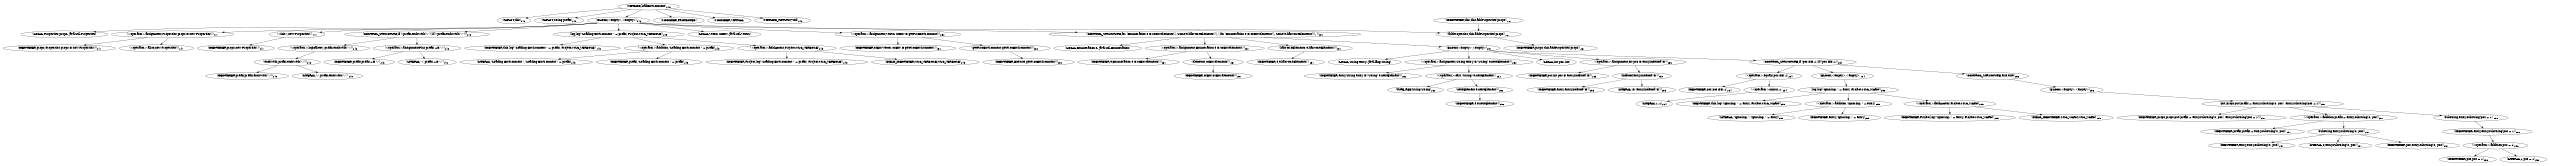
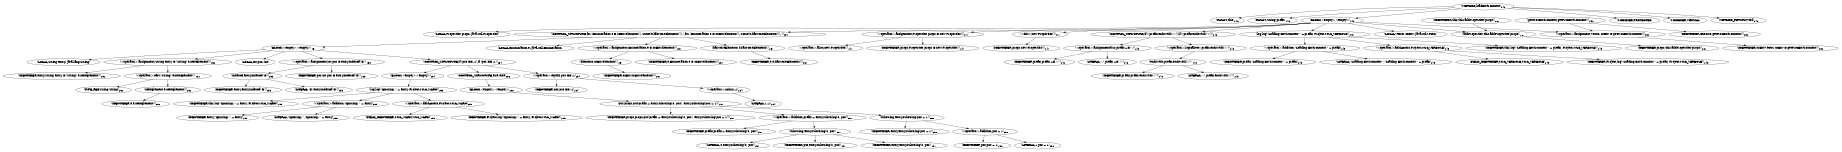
edge "(<operator>.assignment,Vector osEnv = getProcEnvironment())" -> "(getProcEnvironment,getProcEnvironment())": reversed
edge "(IDENTIFIER,entry,entry.substring(pos + 1))" -> "(<operator>.addition,pos + 1)": now "(substring,entry.substring(pos + 1))" -> "(<operator>.addition,pos + 1)"
